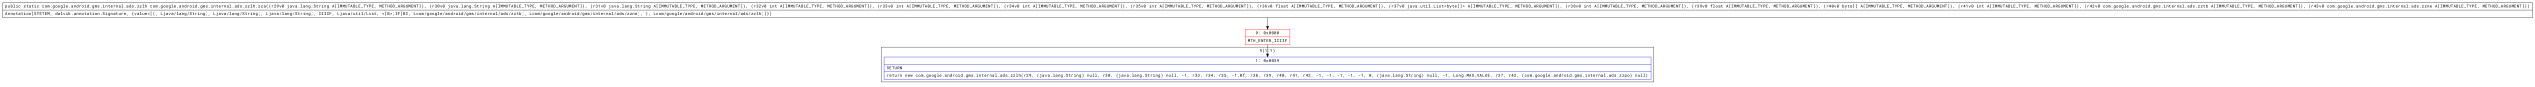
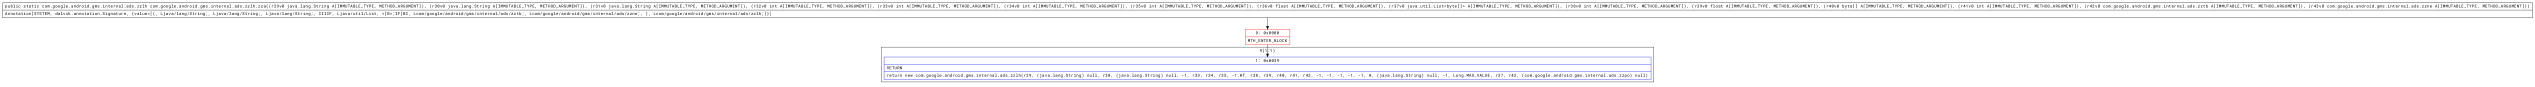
node "0: 0x0000": text "MTH_ENTER_IIIIF" -> "MTH_ENTER_BLOCK"
